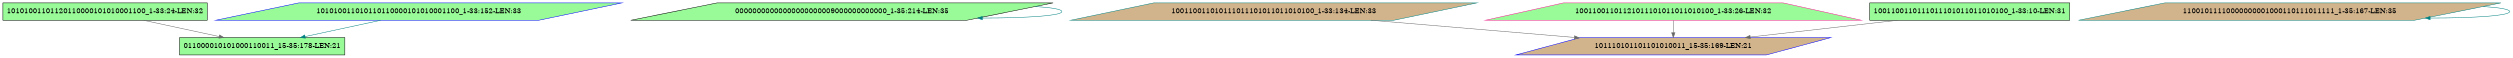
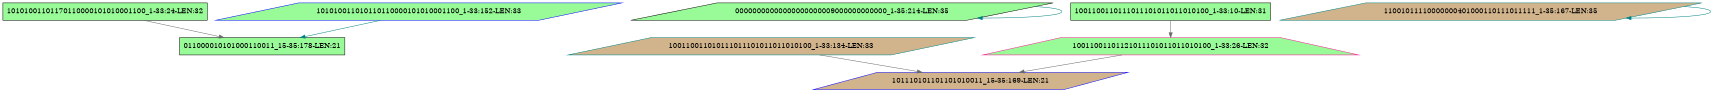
node "10101001101120110000101010001100_1-33:24-LEN:32": label "10101001101120110000101010001100_1-33:24-LEN:32" -> "10101001101170110000101010001100_1-33:24-LEN:32"
node "11001011110000000001000110111011111_1-35:167-LEN:35": label "11001011110000000001000110111011111_1-35:167-LEN:35" -> "11001011110000000401000110111011111_1-35:167-LEN:35"
edge "1001100110111011101011011010100_1-33:10-LEN:31" -> "101110101101101010011_15-35:169-LEN:21": now "1001100110111011101011011010100_1-33:10-LEN:31" -> "10011001101121011101011011010100_1-33:26-LEN:32"
